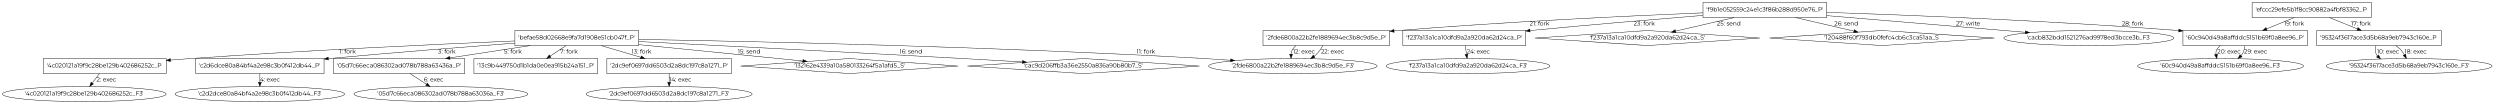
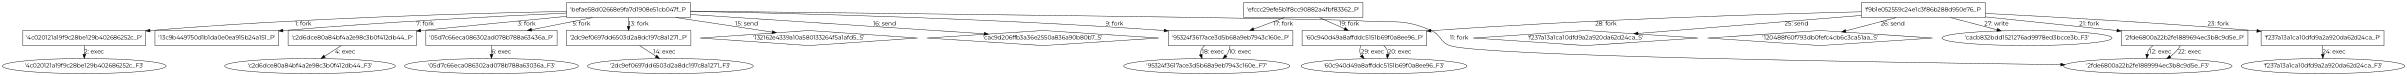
edge "'befae58d02668e9fa7d1908e51cb047f_P'" -> "'95324f3617ace3d5b68a9eb7943c160e_P'": added, label "9: fork"
node "'2fde6800a22b2fe1889694ec3b8c9d5e_F3'": label "'2fde6800a22b2fe1889694ec3b8c9d5e_F3'" -> "'2fde6800a22b2fe1889994ec3b8c9d5e_F3'"
node "'95324f3617ace3d5b68a9eb7943c160e_F3'": label "'95324f3617ace3d5b68a9eb7943c160e_F3'" -> "'95324f3617ace3d5b68a9eb7943c160e_F7'"
node "'c2d2dce80a84bf4a2e98c3b0f412db44_F3'": label "'c2d2dce80a84bf4a2e98c3b0f412db44_F3'" -> "'c2d6dce80a84bf4a2e98c3b0f412db44_F3'"
